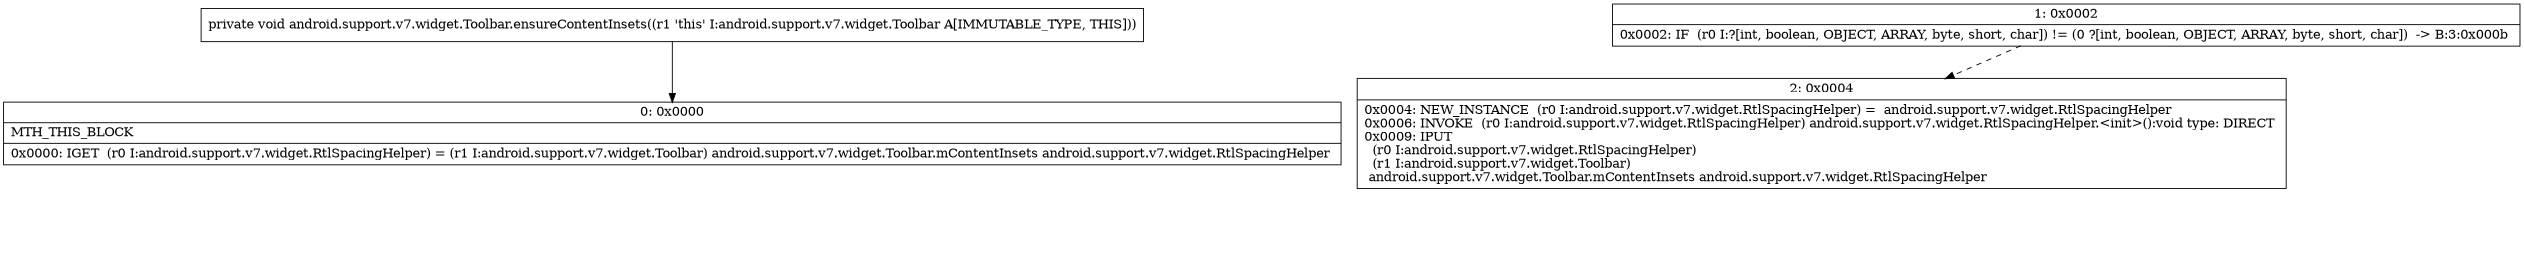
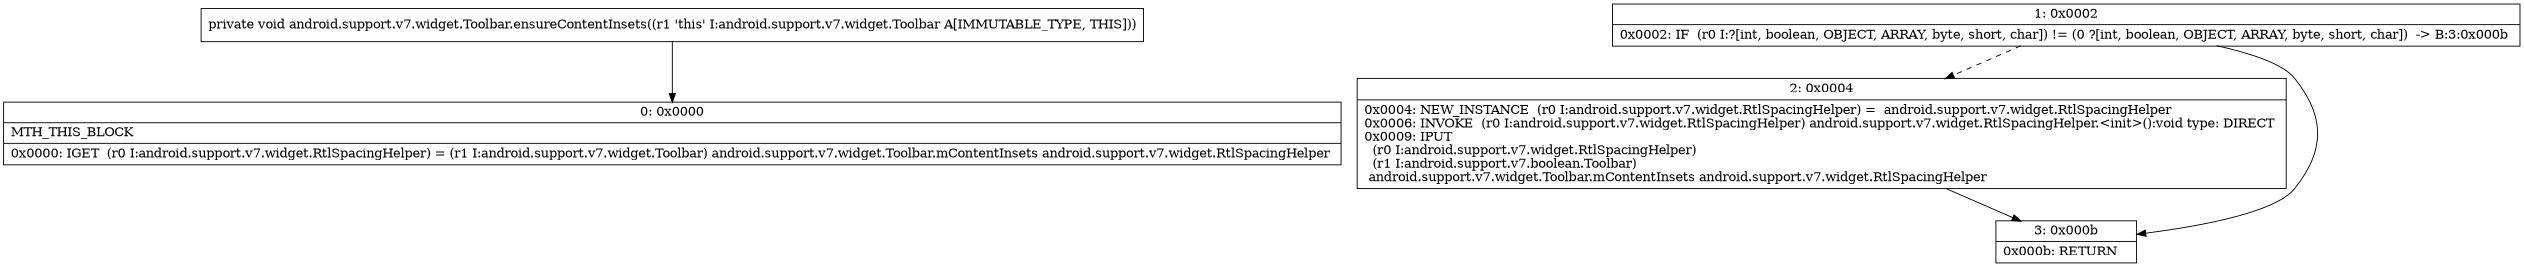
node "2: 0x0004": text "(r1 I:android.support.v7.widget.Toolbar)" -> "(r1 I:android.support.v7.boolean.Toolbar)"
node "3: 0x000b": added
